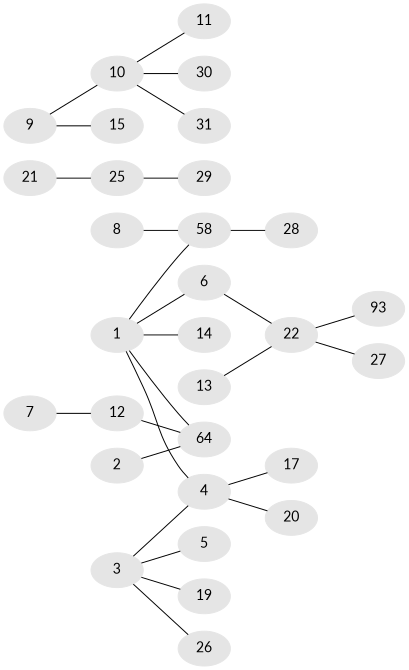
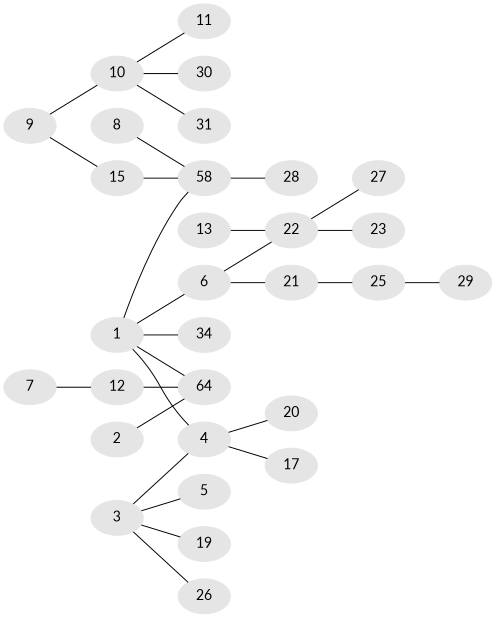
edge "15" -- "58": added
edge "6" -- "21": added
node "93": label "93" -> "23"
node "14": label "14" -> "34"
